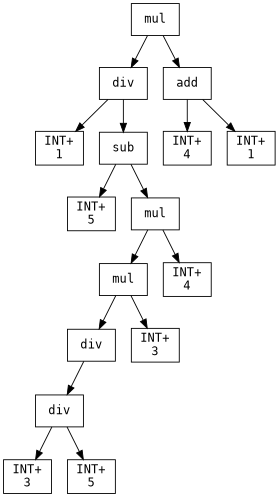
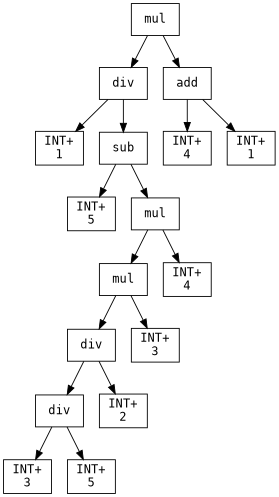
node "INT+ 2": added
